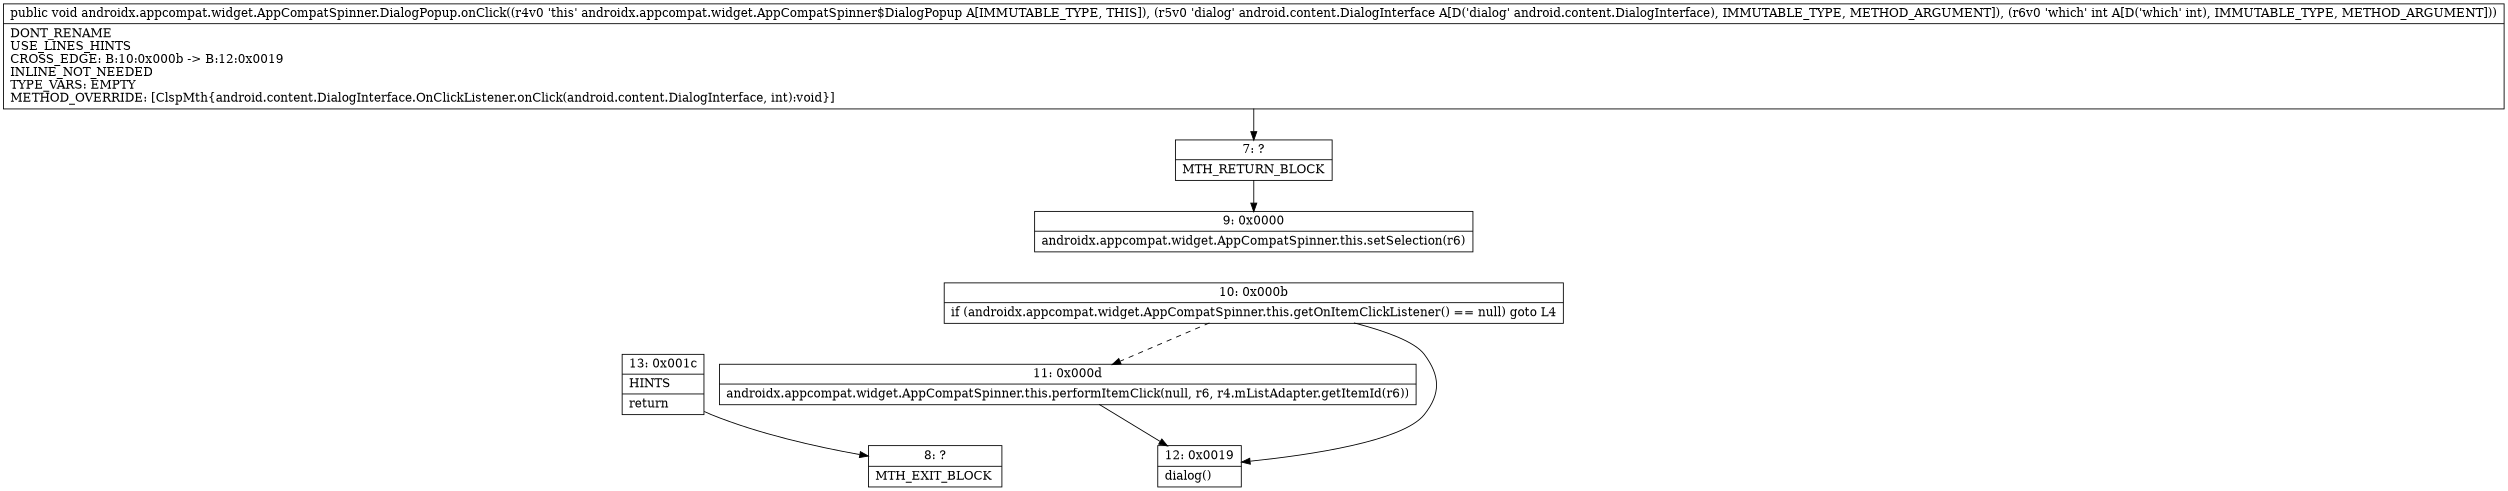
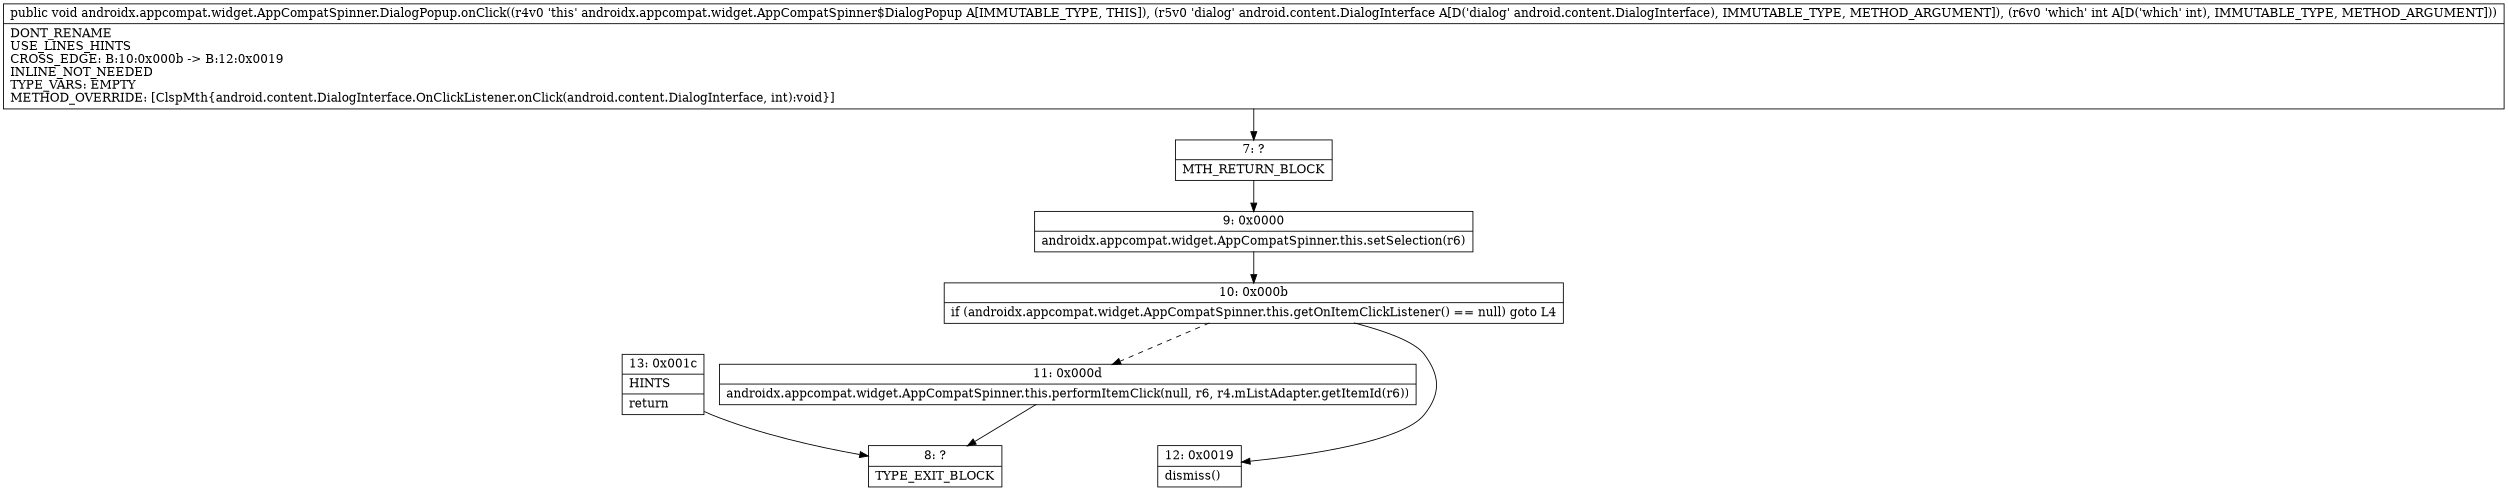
edge "9: 0x0000" -> "10: 0x000b": added
edge "11: 0x000d" -> "12: 0x0019": now "11: 0x000d" -> "8: ?"
node "8: ?": text "MTH_EXIT_BLOCK" -> "TYPE_EXIT_BLOCK"
node "12: 0x0019": text "dialog()" -> "dismiss()"
